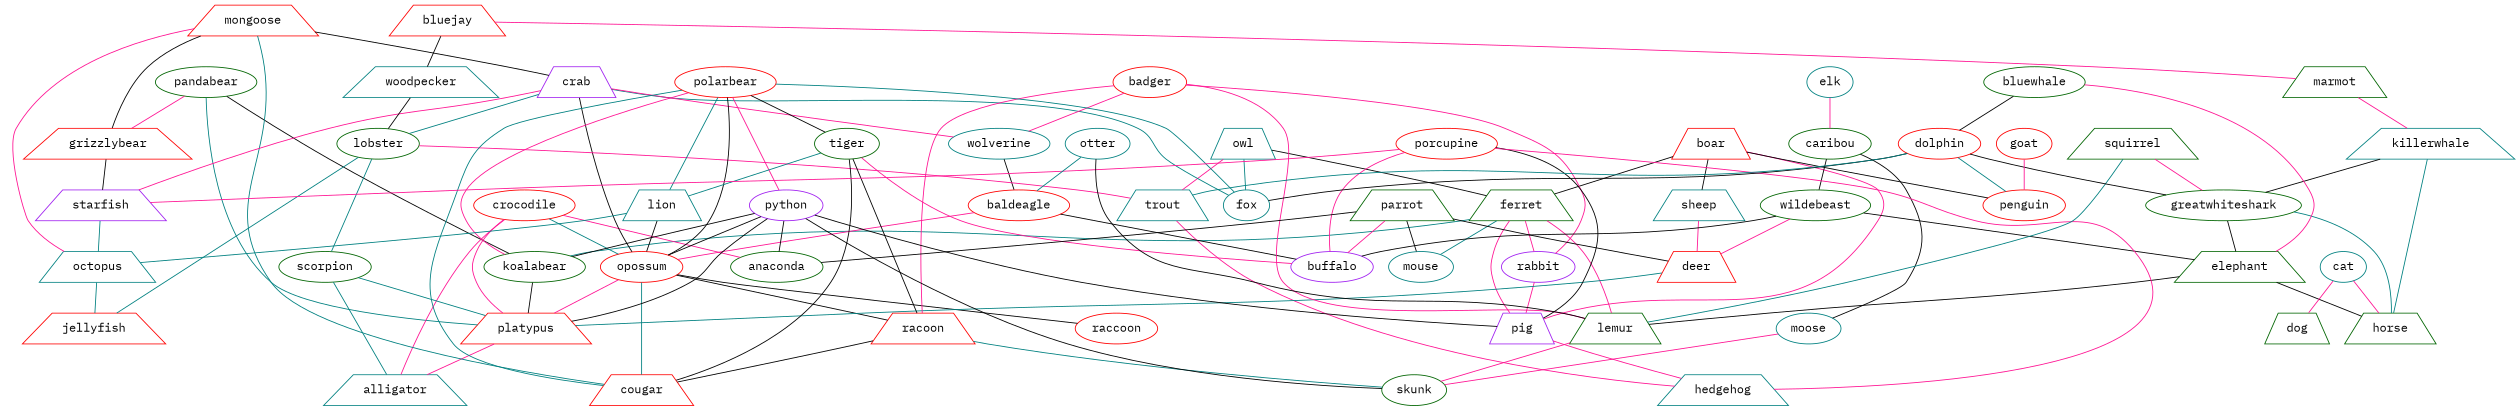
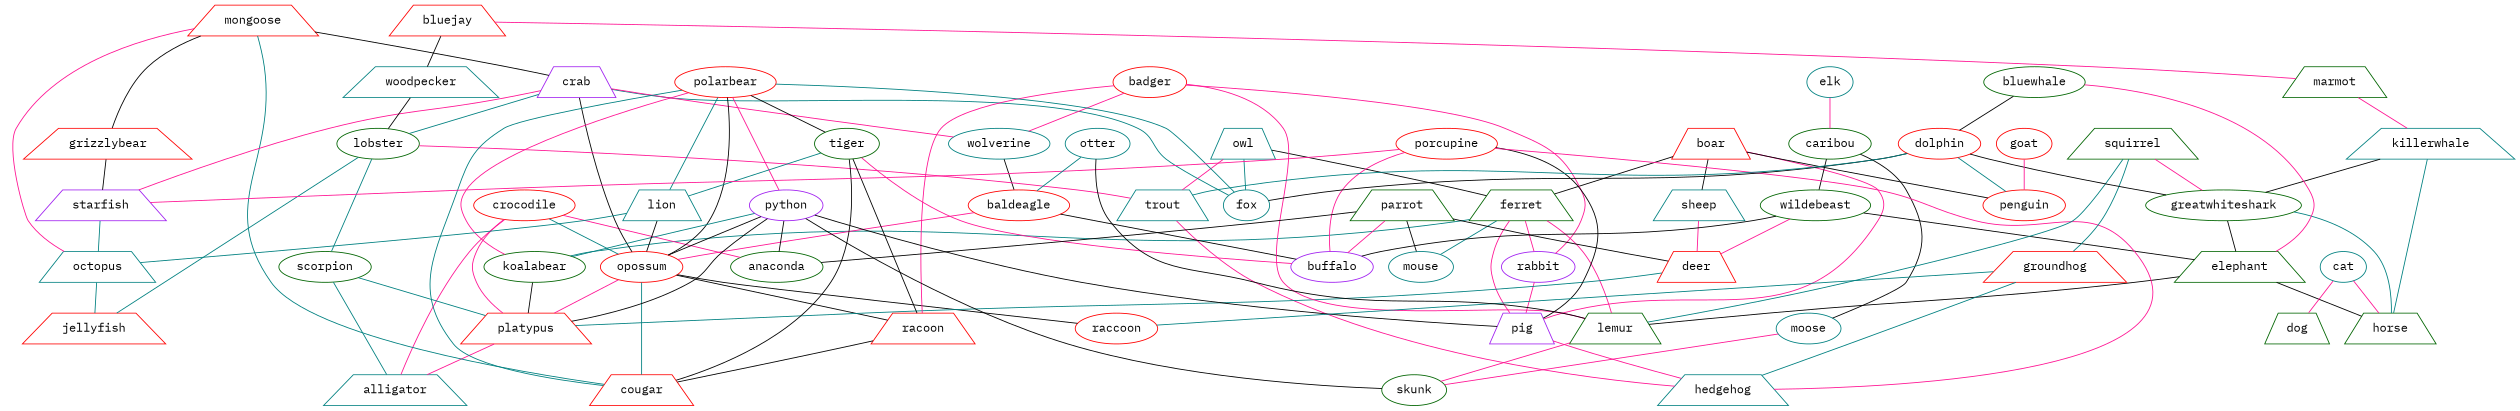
node "pandabear": removed
edge "python" -- "koalabear": color black -> teal
node "groundhog": added
edge "racoon" -- "skunk": removed
